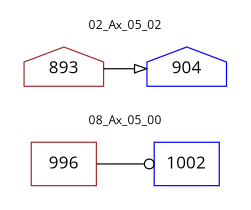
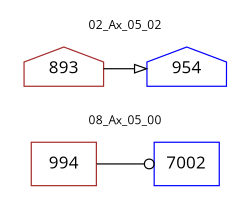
node "904": label "904" -> "954"
node "996": label "996" -> "994"
node "1002": label "1002" -> "7002"
